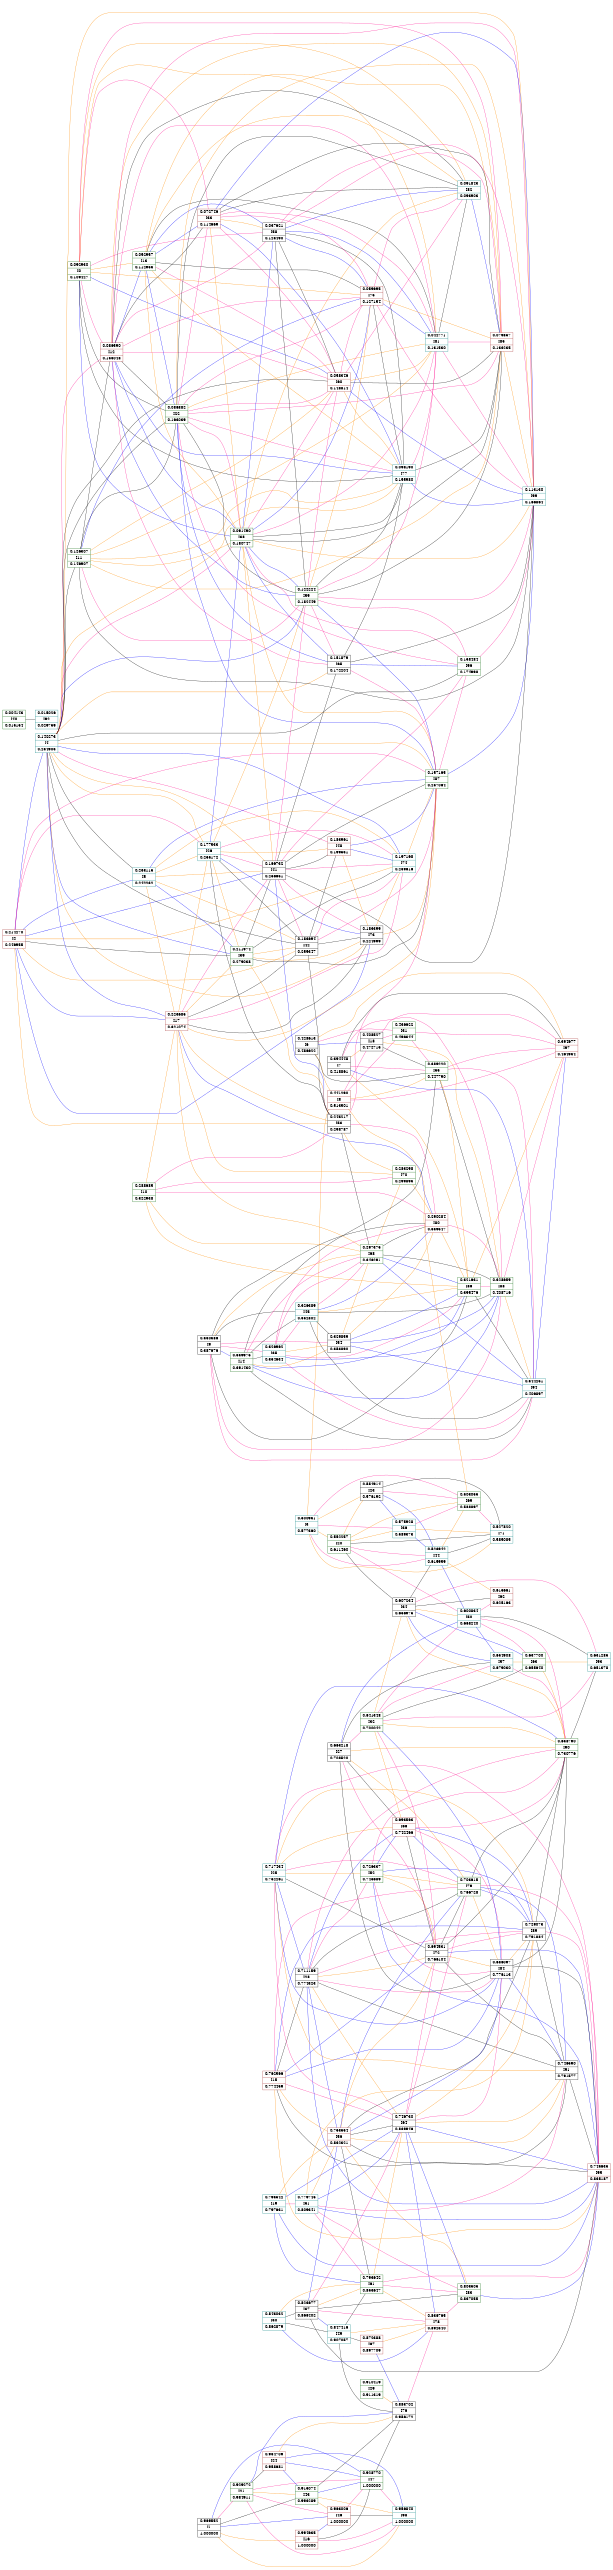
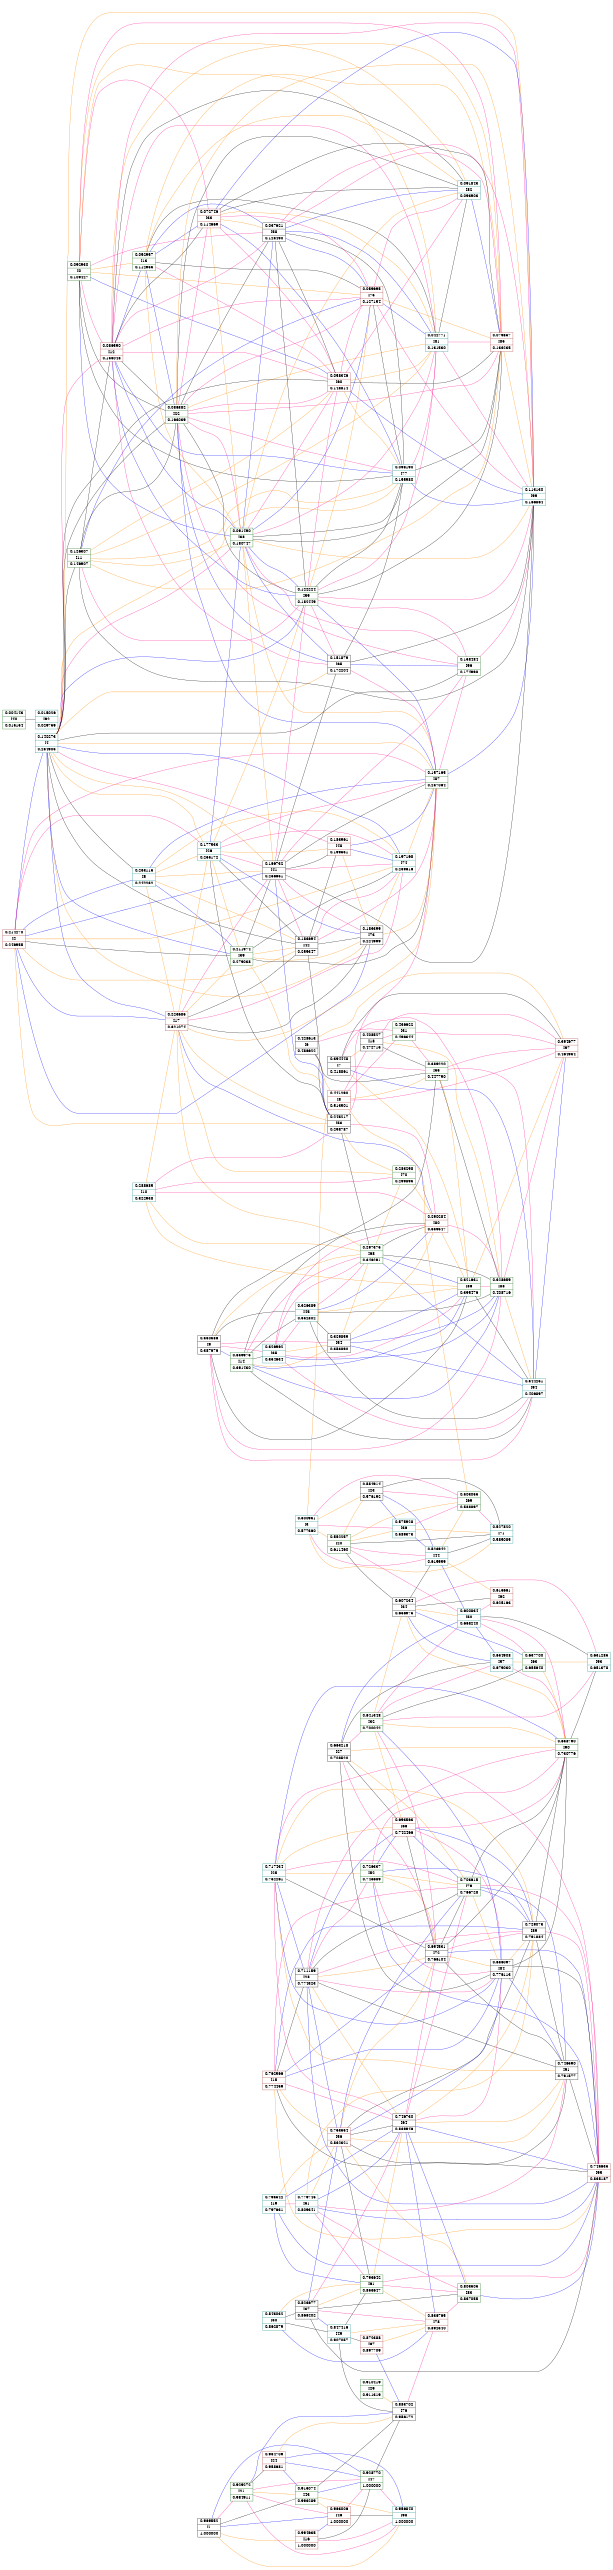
edge "0.072746" -- "0.042771": color deeppink -> darkorange
edge "0.037621" -- "0.086882": added
edge "0.052957" -- "0.098190": removed
edge "0.157165" -- "0.177533": added
edge "0.408527" -- "0.428613": now "0.243217" -- "0.428613"
node "0.288685": color darkgreen -> teal
